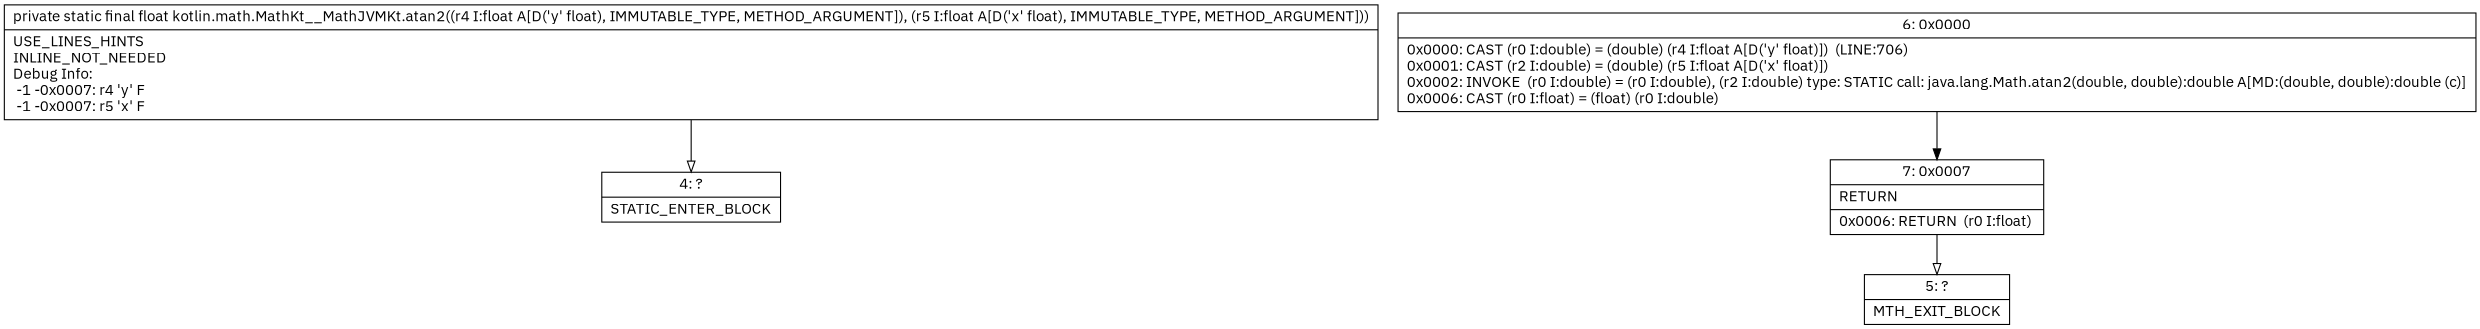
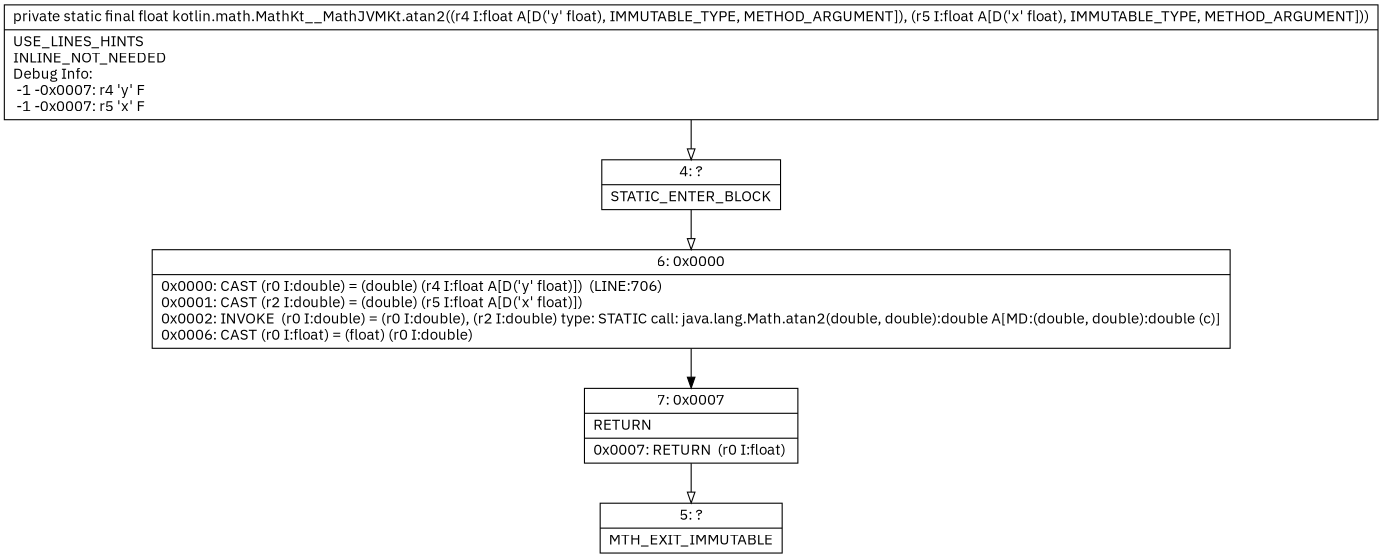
node "7: 0x0007": text "0x0006: RETURN  (r0 I:float)" -> "0x0007: RETURN  (r0 I:float)"
edge "4: ?" -> "6: 0x0000": added
node "5: ?": text "MTH_EXIT_BLOCK" -> "MTH_EXIT_IMMUTABLE"
